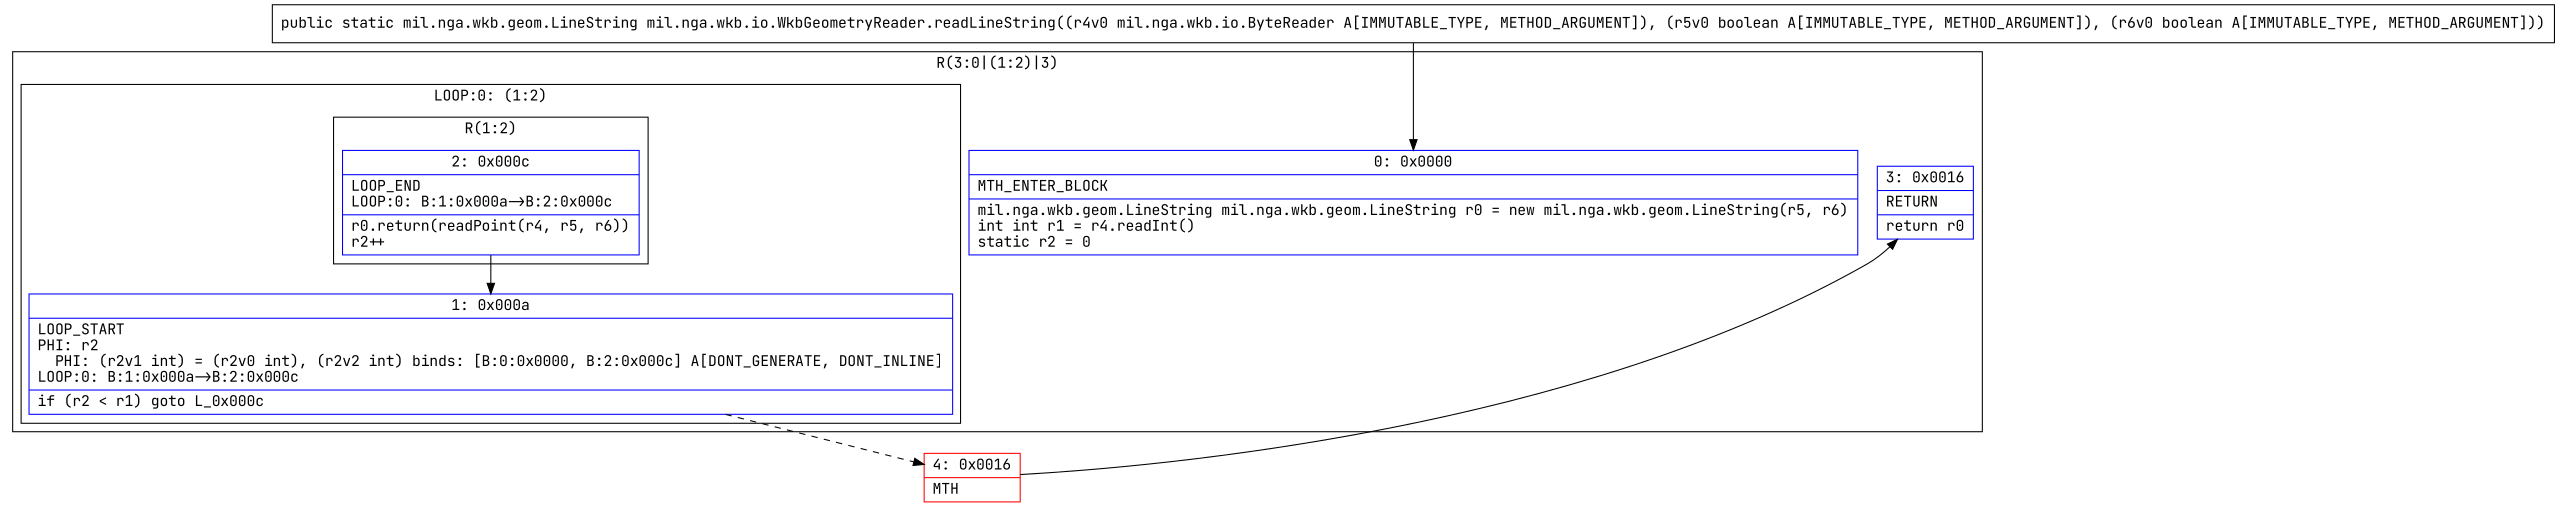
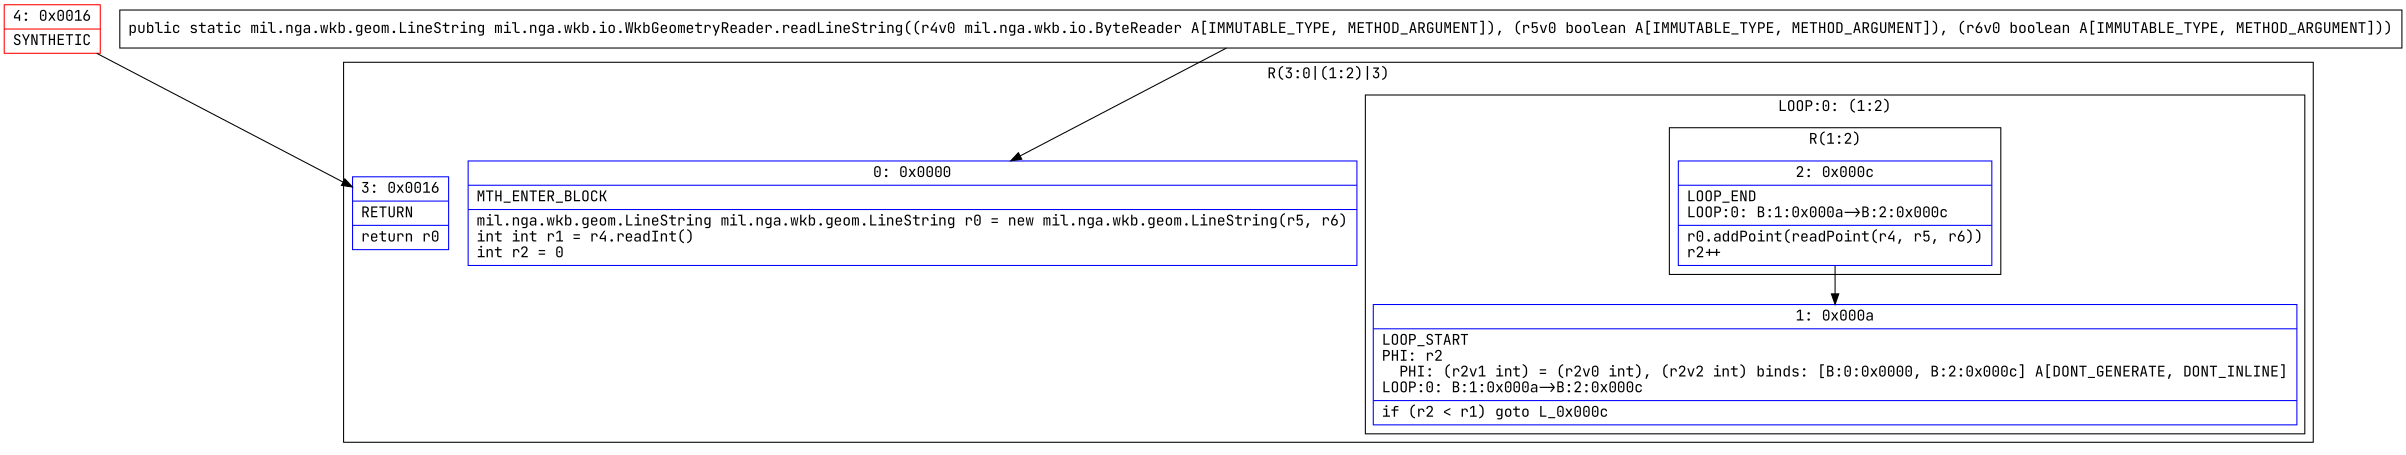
node "2: 0x000c": text "r0.return(readPoint(r4, r5, r6))" -> "r0.addPoint(readPoint(r4, r5, r6))"
node "0: 0x0000": text "static r2 = 0" -> "int r2 = 0"
edge "1: 0x000a" -> "4: 0x0016": removed
node "4: 0x0016": text "MTH" -> "SYNTHETIC"
